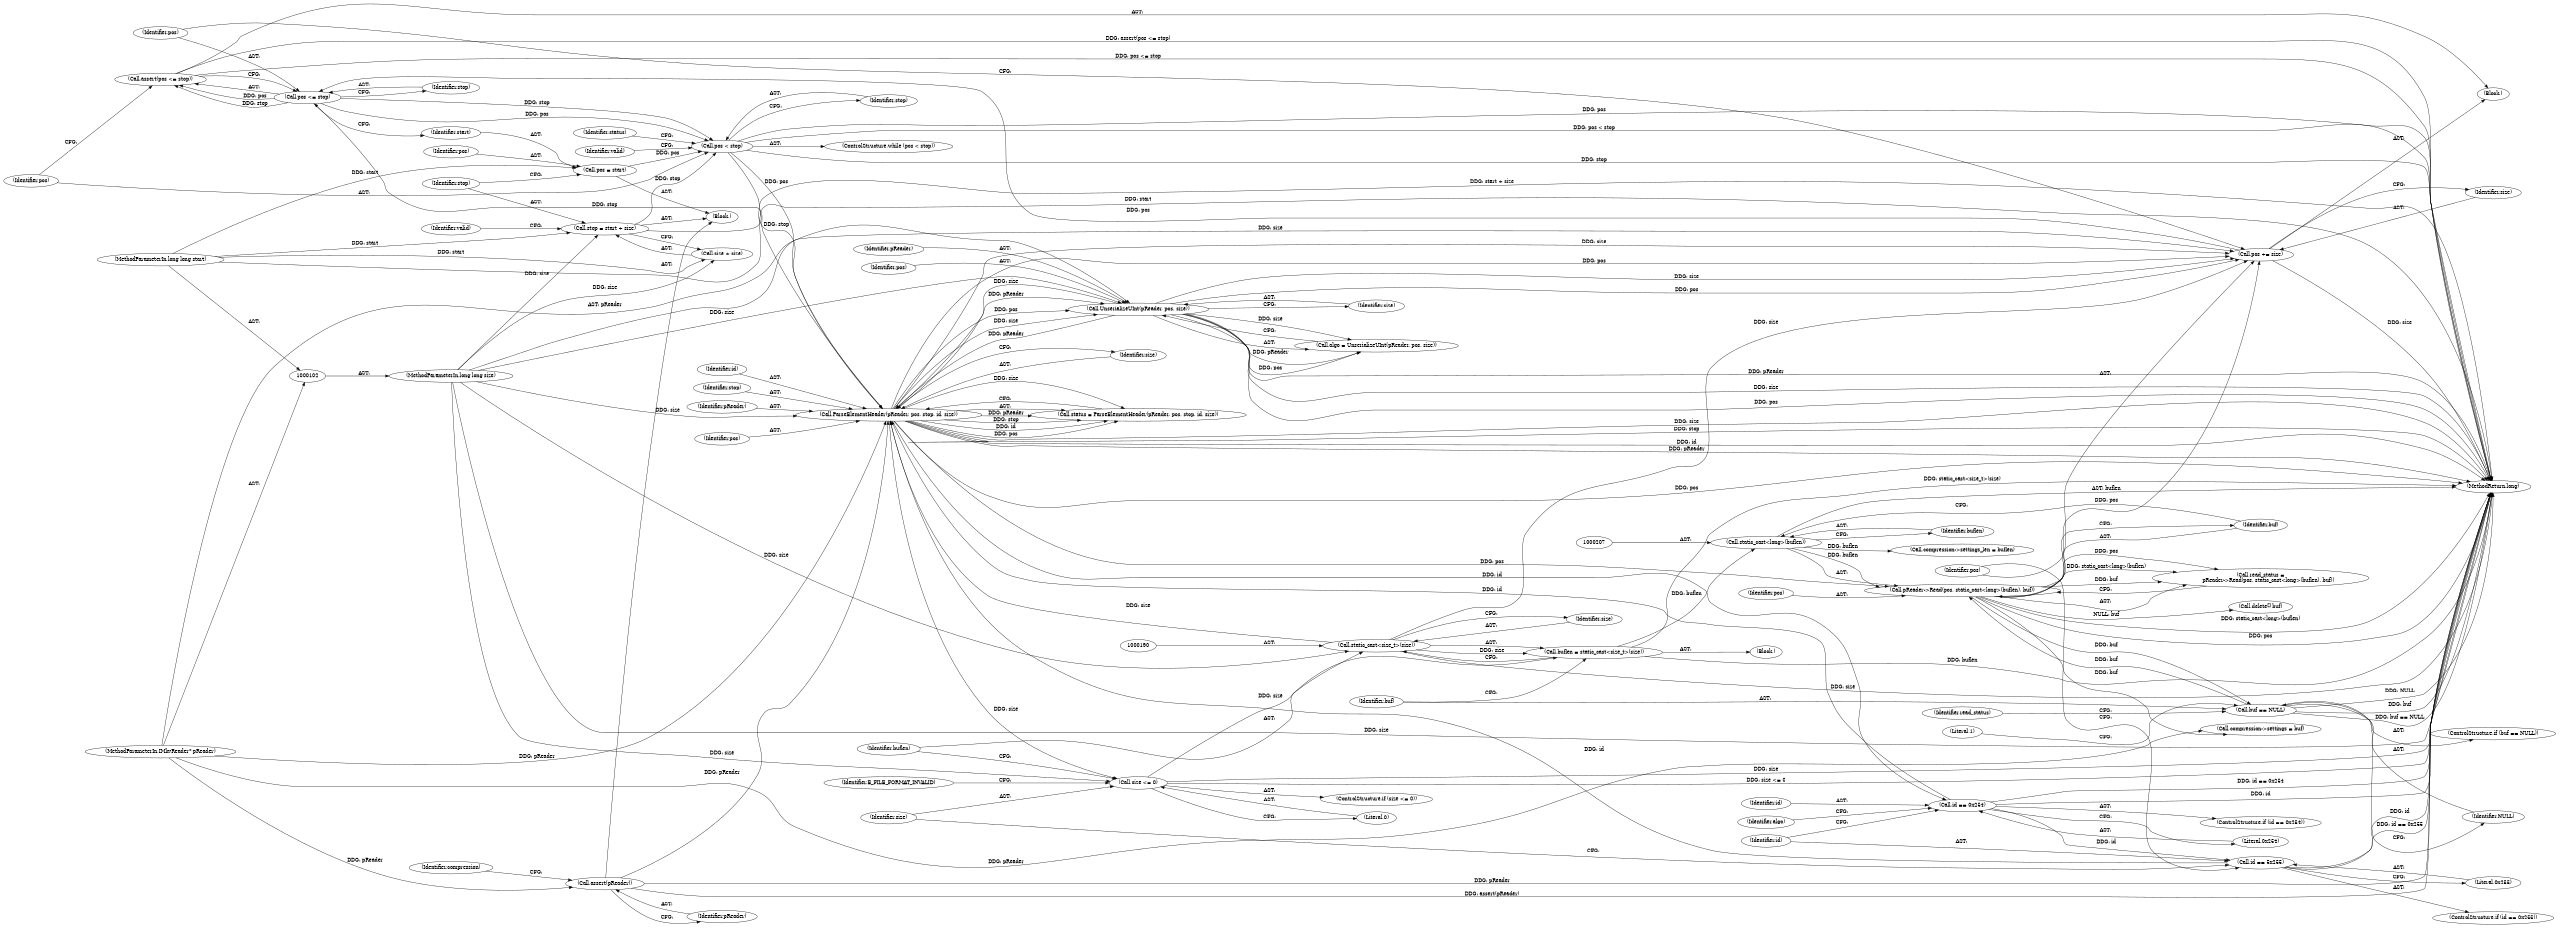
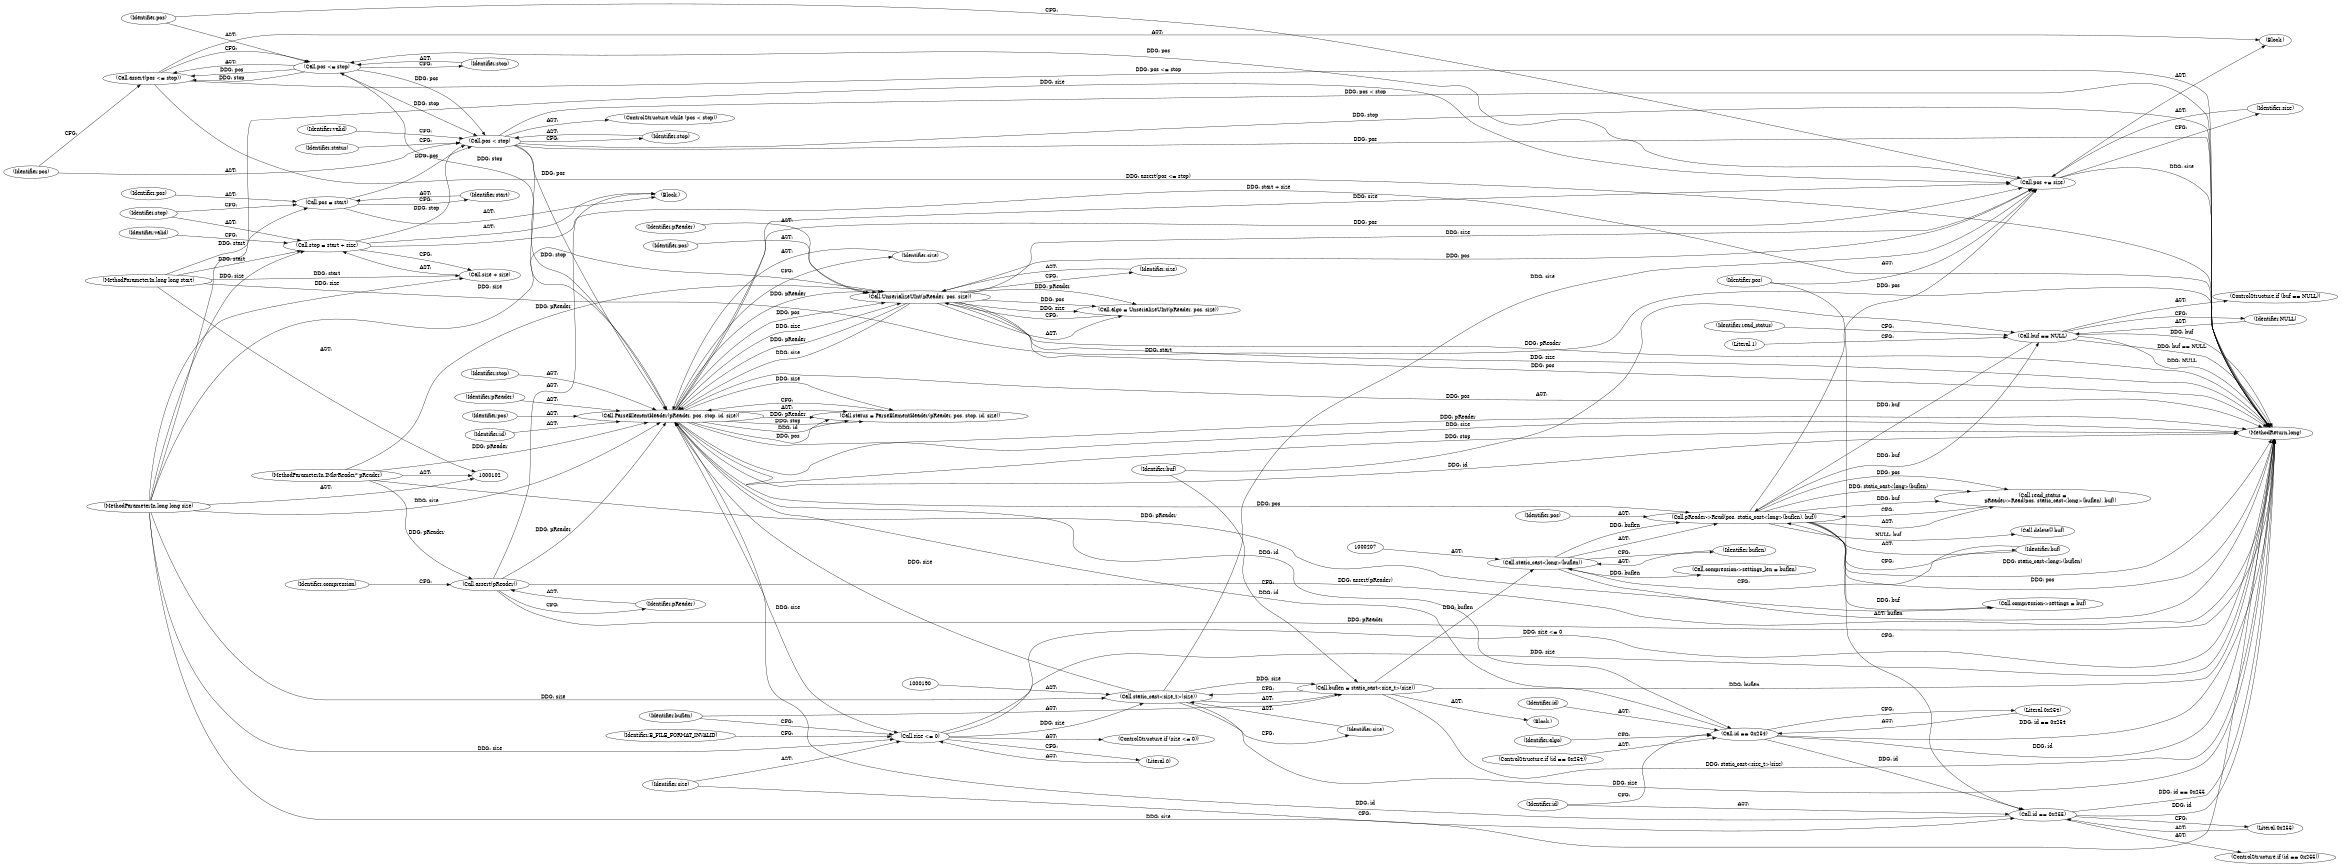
edge "(Call,pos <= stop)" -> "(Identifier,start)": now "(Call,pos = start)" -> "(Identifier,start)"
edge "(MethodParameterIn,IMkvReader* pReader)" -> "(Call,UnserializeUInt(pReader, pos, size))": label "AST: pReader" -> "DDG: pReader"
edge "1000102" -> "(MethodParameterIn,long long size)": reversed
edge "(Call,id == 0x254)" -> "(ControlStructure,if (id == 0x254))": reversed
node "(Call,id == 5x255)": label "(Call,id == 5x255)" -> "(Call,id == 0x255)"
